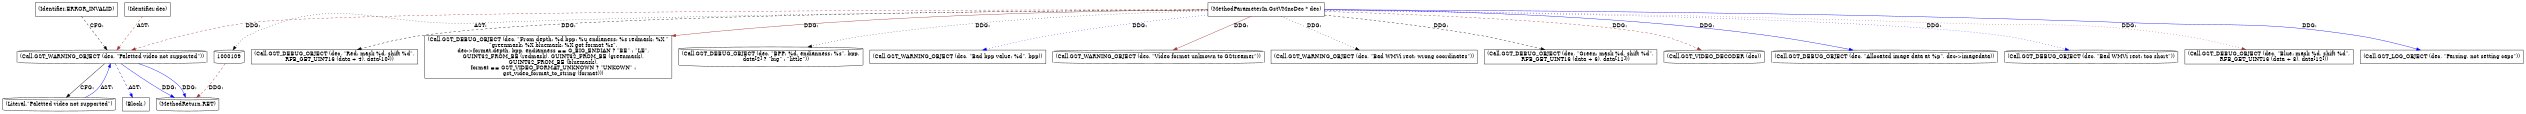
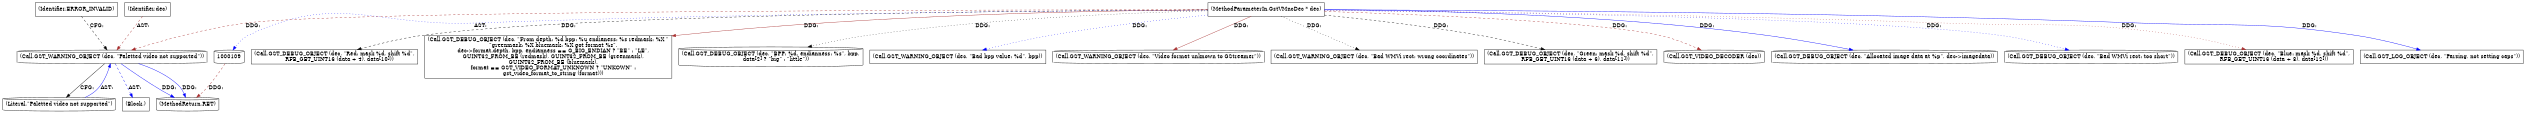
edge "(MethodParameterIn,GstVMncDec * dec)" -> "1000109": color black -> blue
